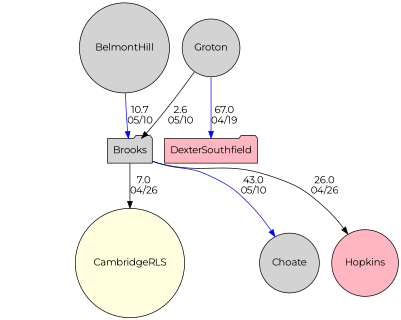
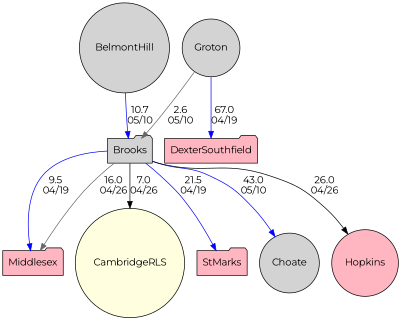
edge "Groton" -> "Brooks": color black -> gray40
node "Middlesex": added
node "StMarks": added
